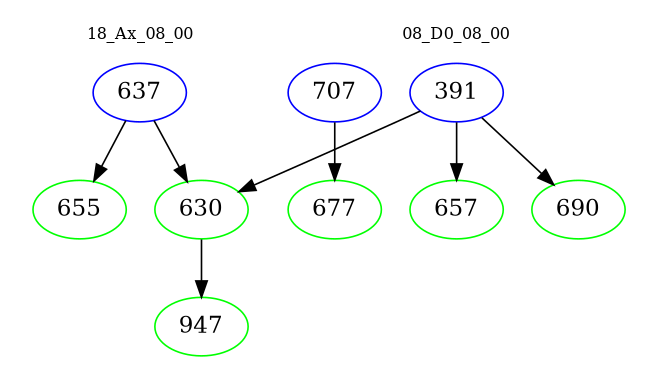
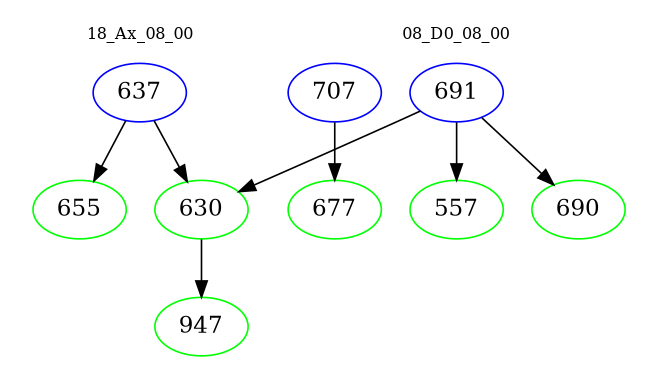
node "391": label "391" -> "691"
node "657": label "657" -> "557"
